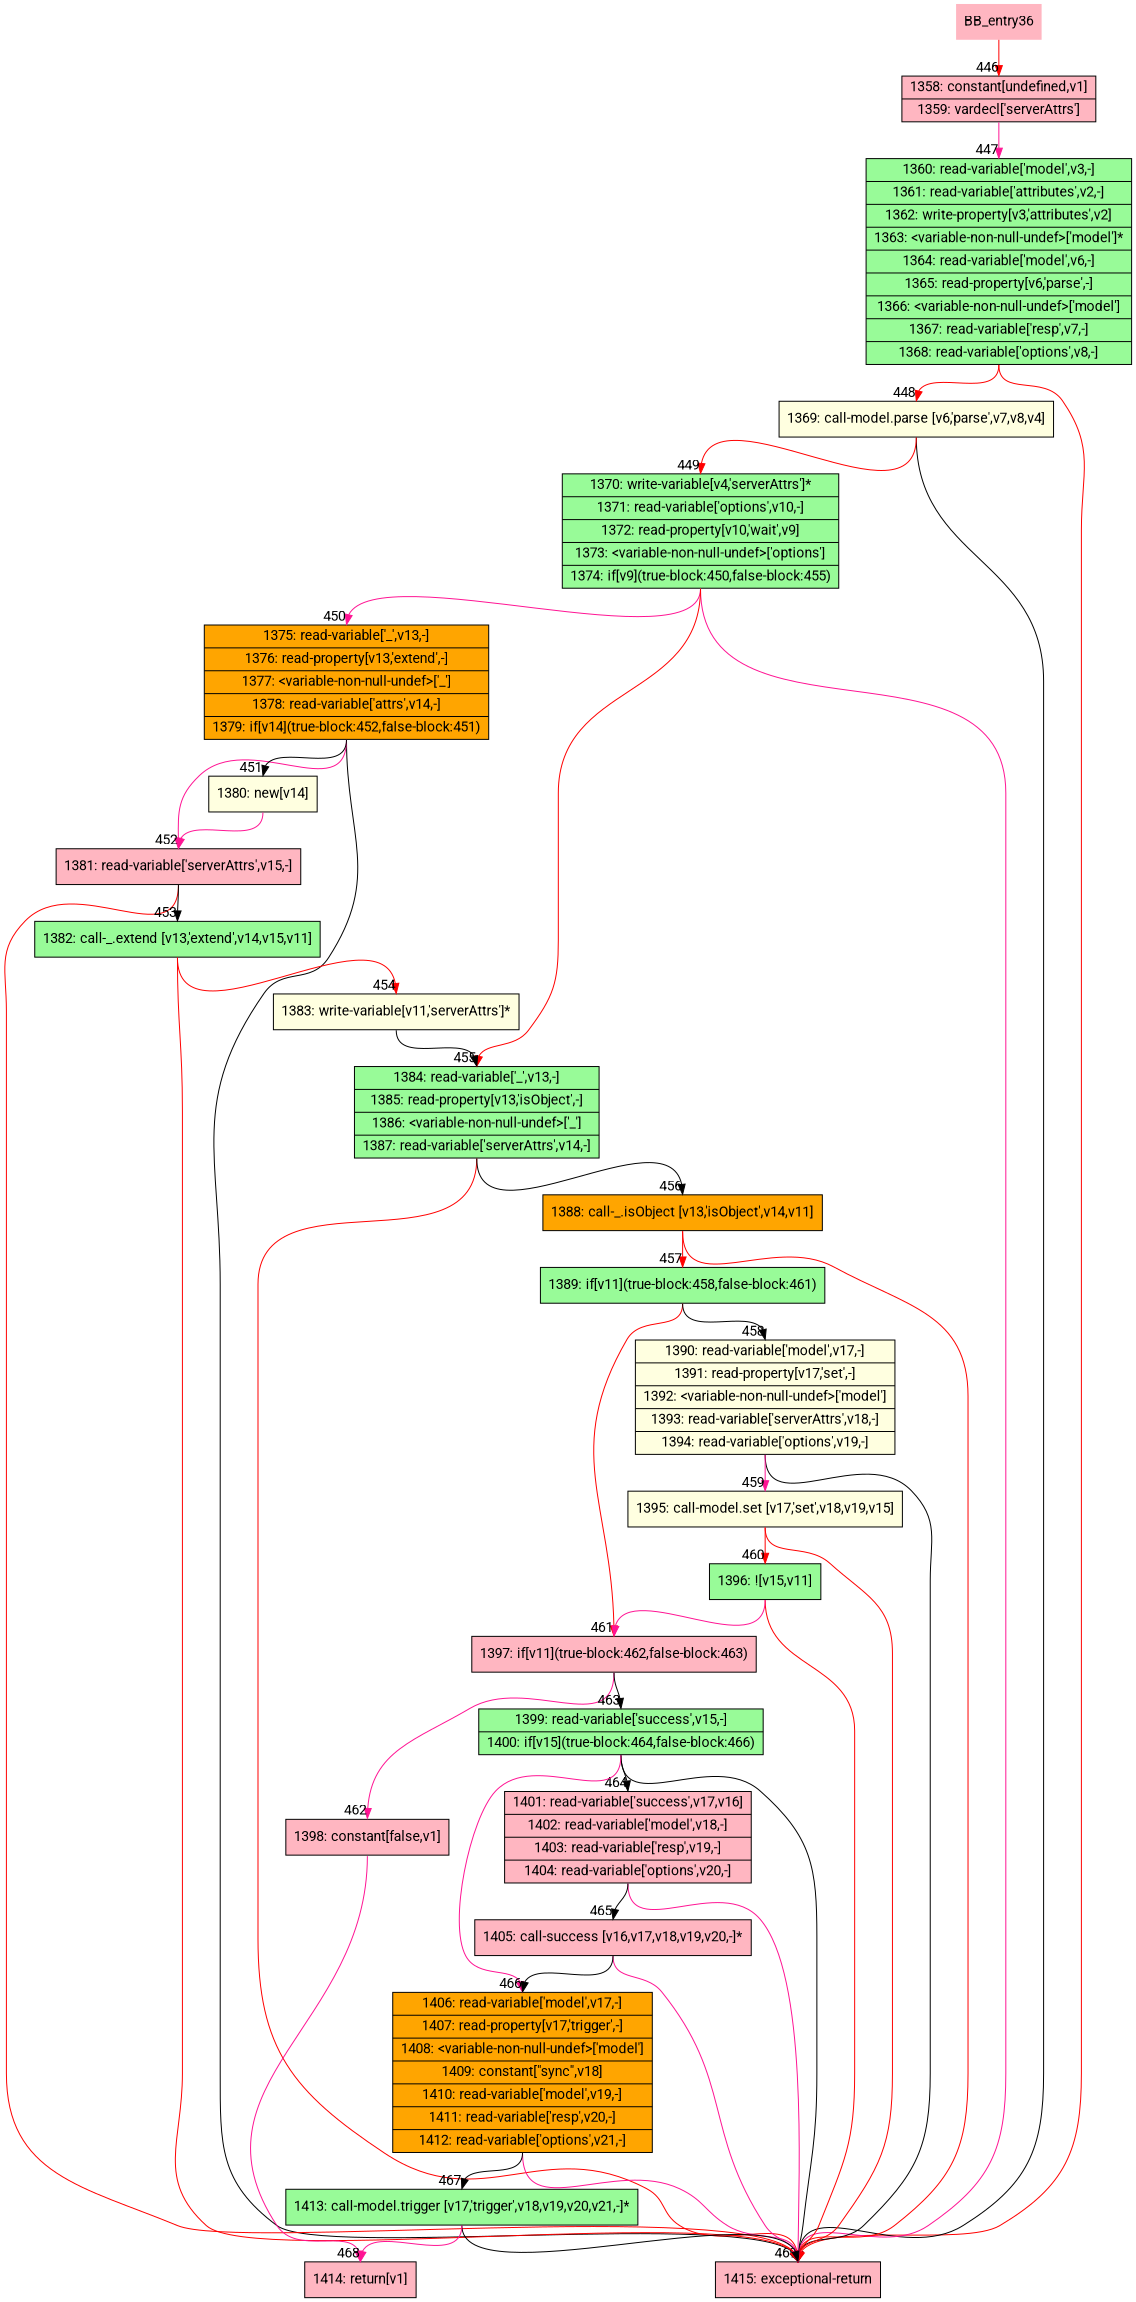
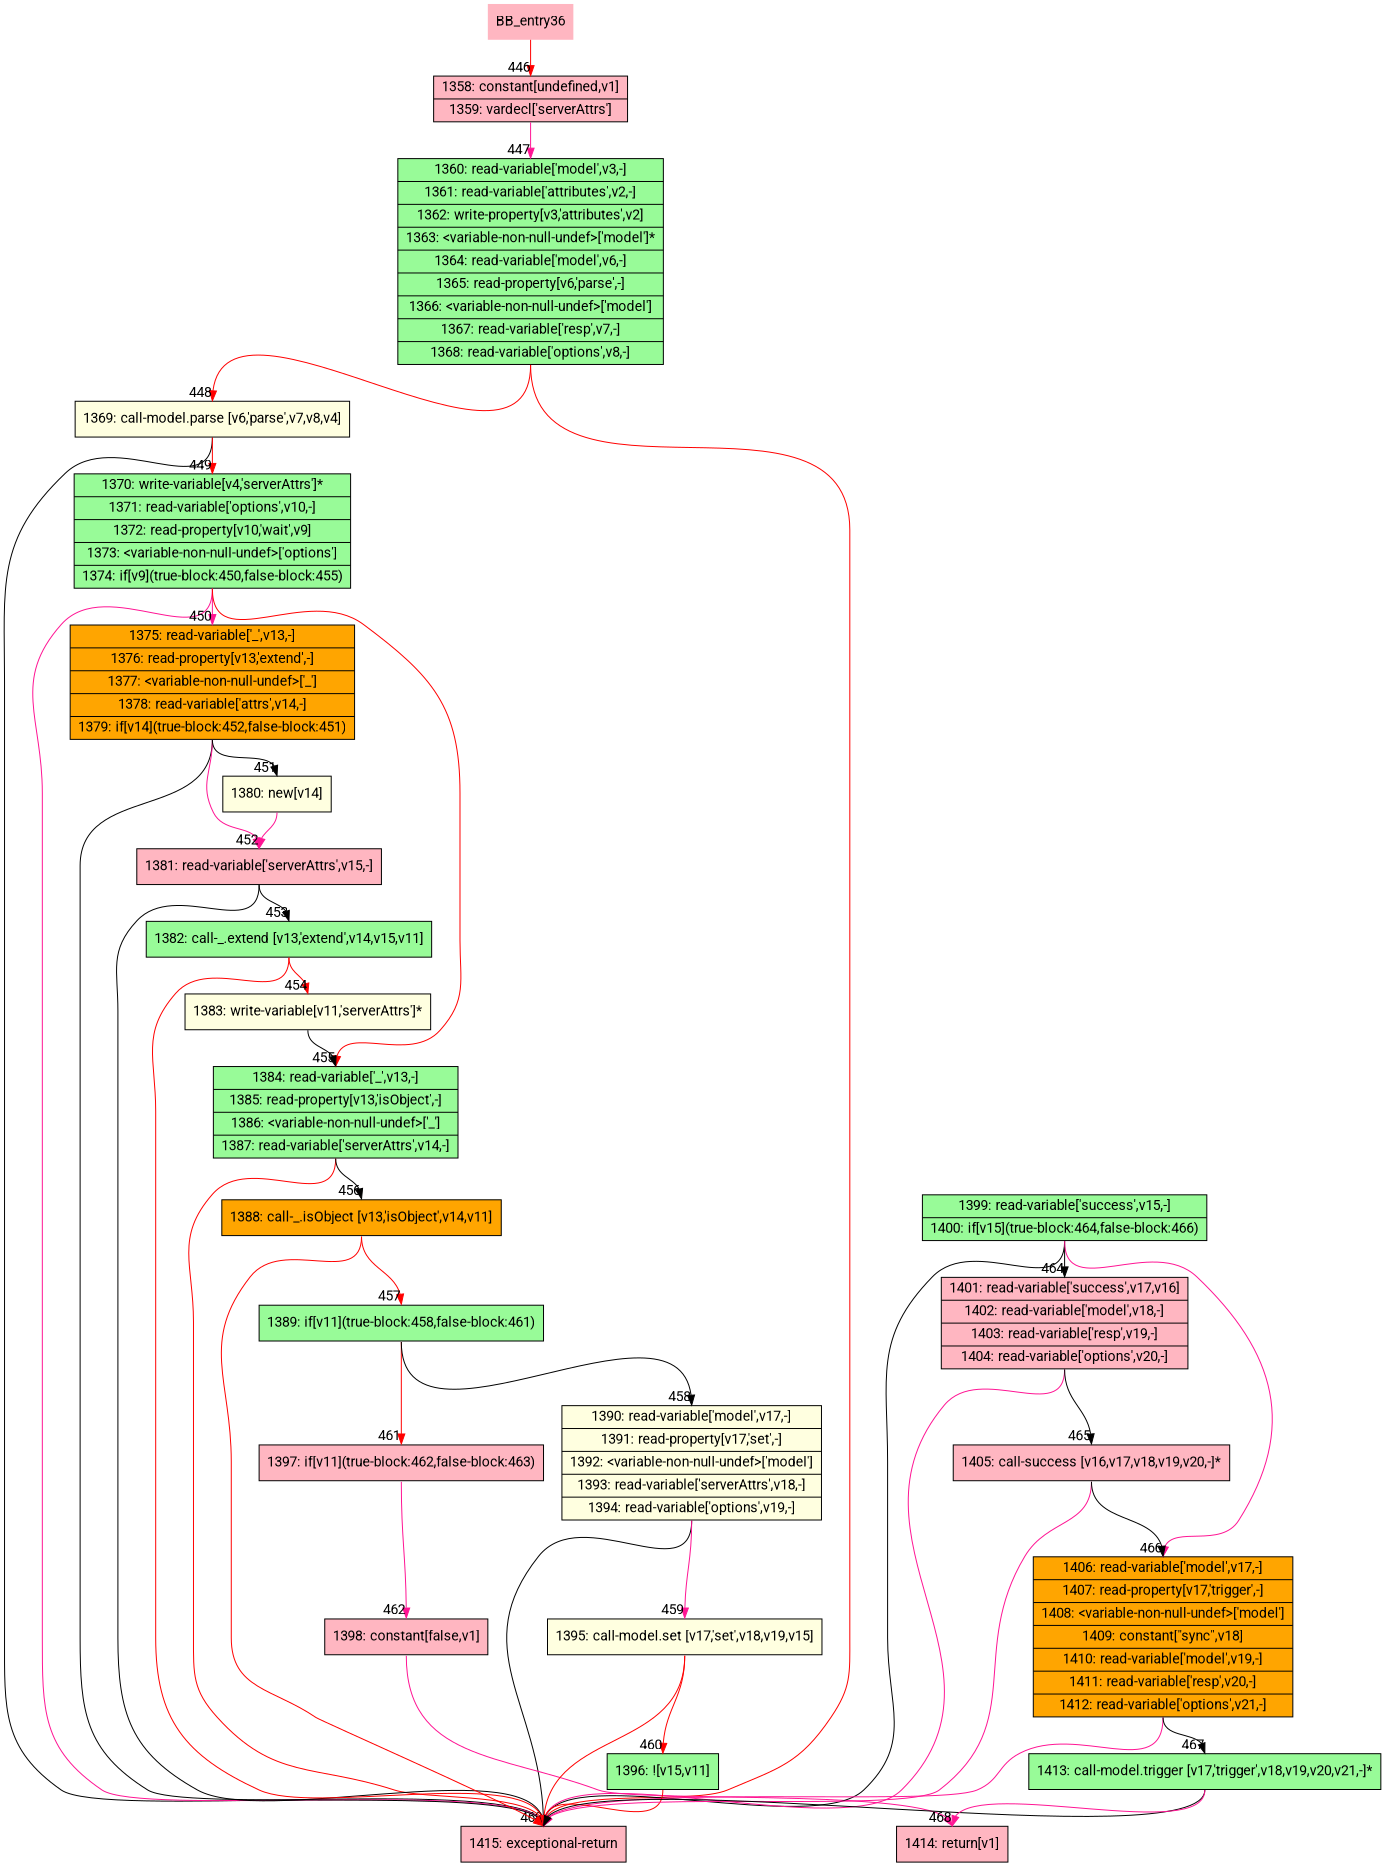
edge "1396: ![v15,v11]" -> "1397: if[v11](true-block:462,false-block:463)": removed
edge "1397: if[v11](true-block:462,false-block:463)" -> "1399: read-variable['success',v15,-]": removed
edge "1381: read-variable['serverAttrs',v15,-]" -> "1415: exceptional-return": color red -> black
